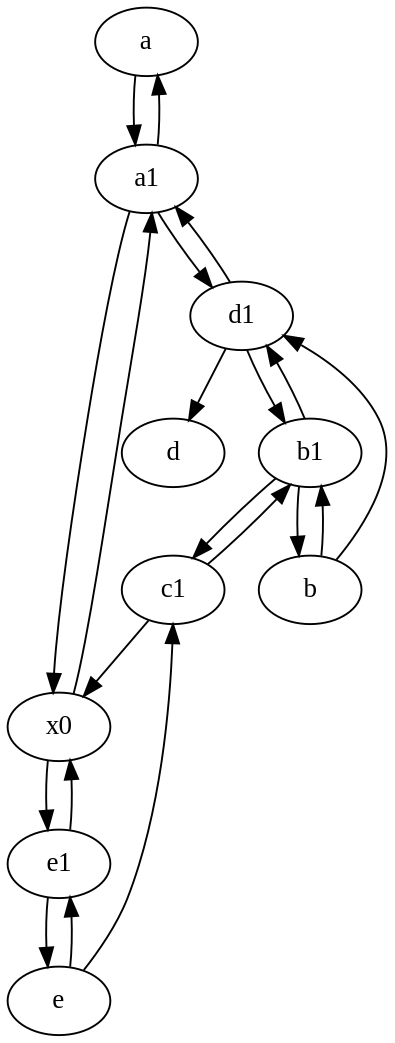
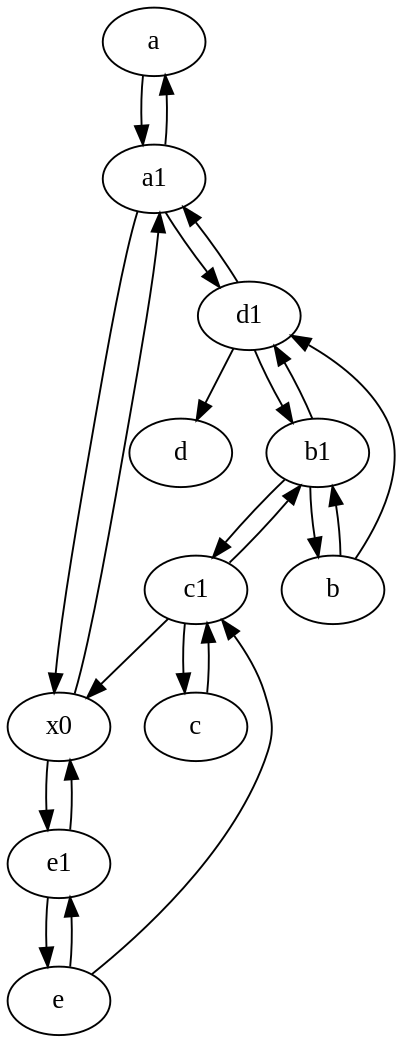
node "c": added
